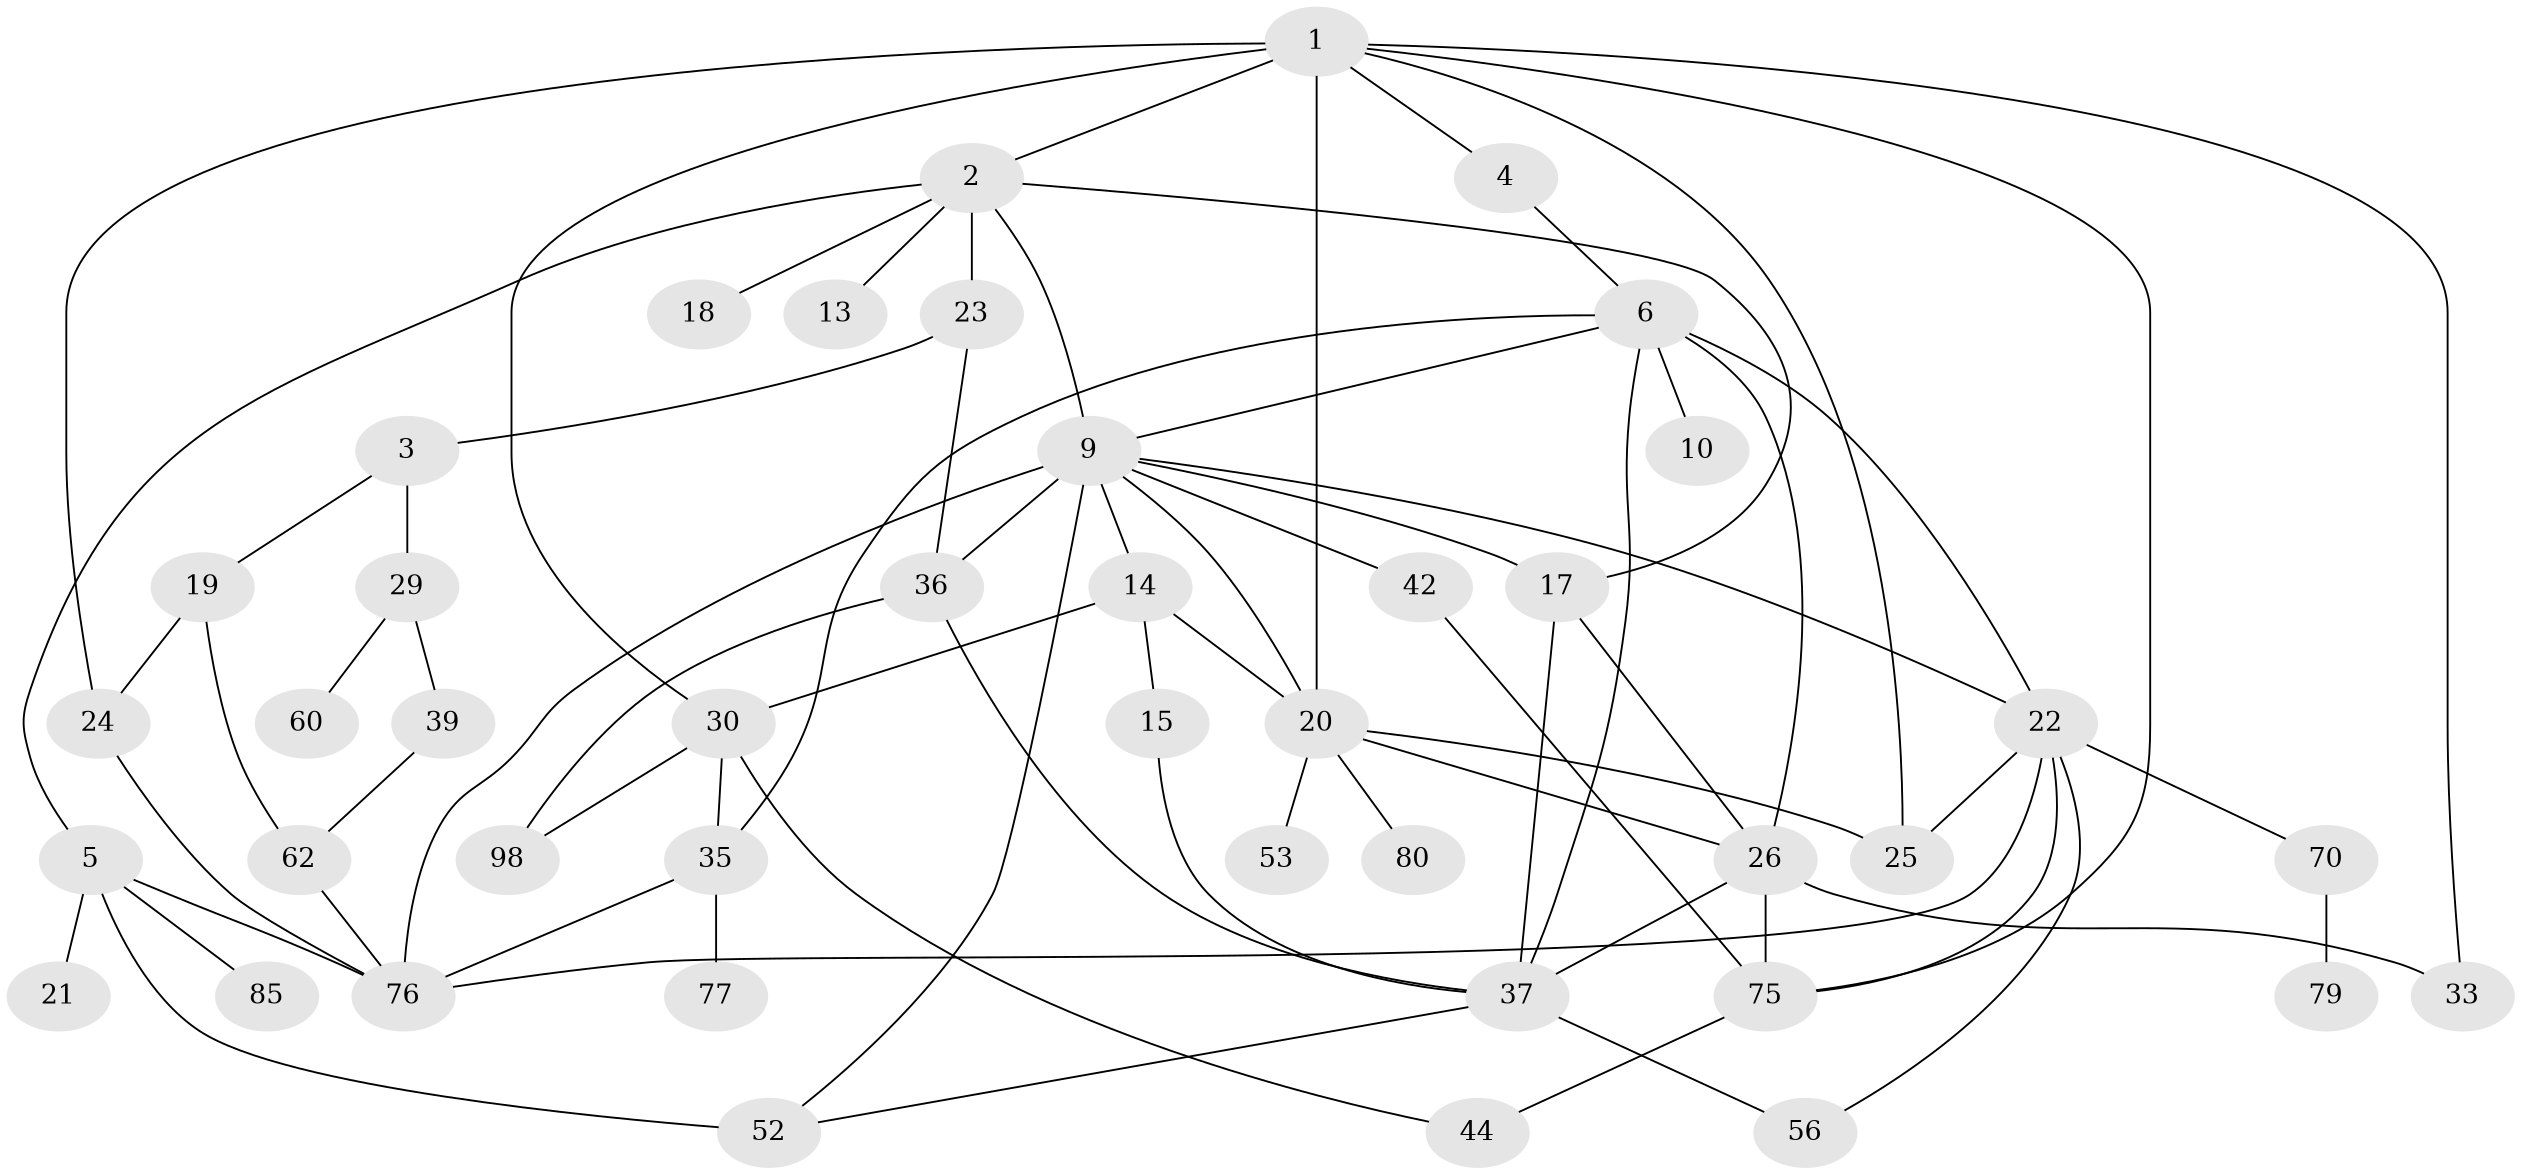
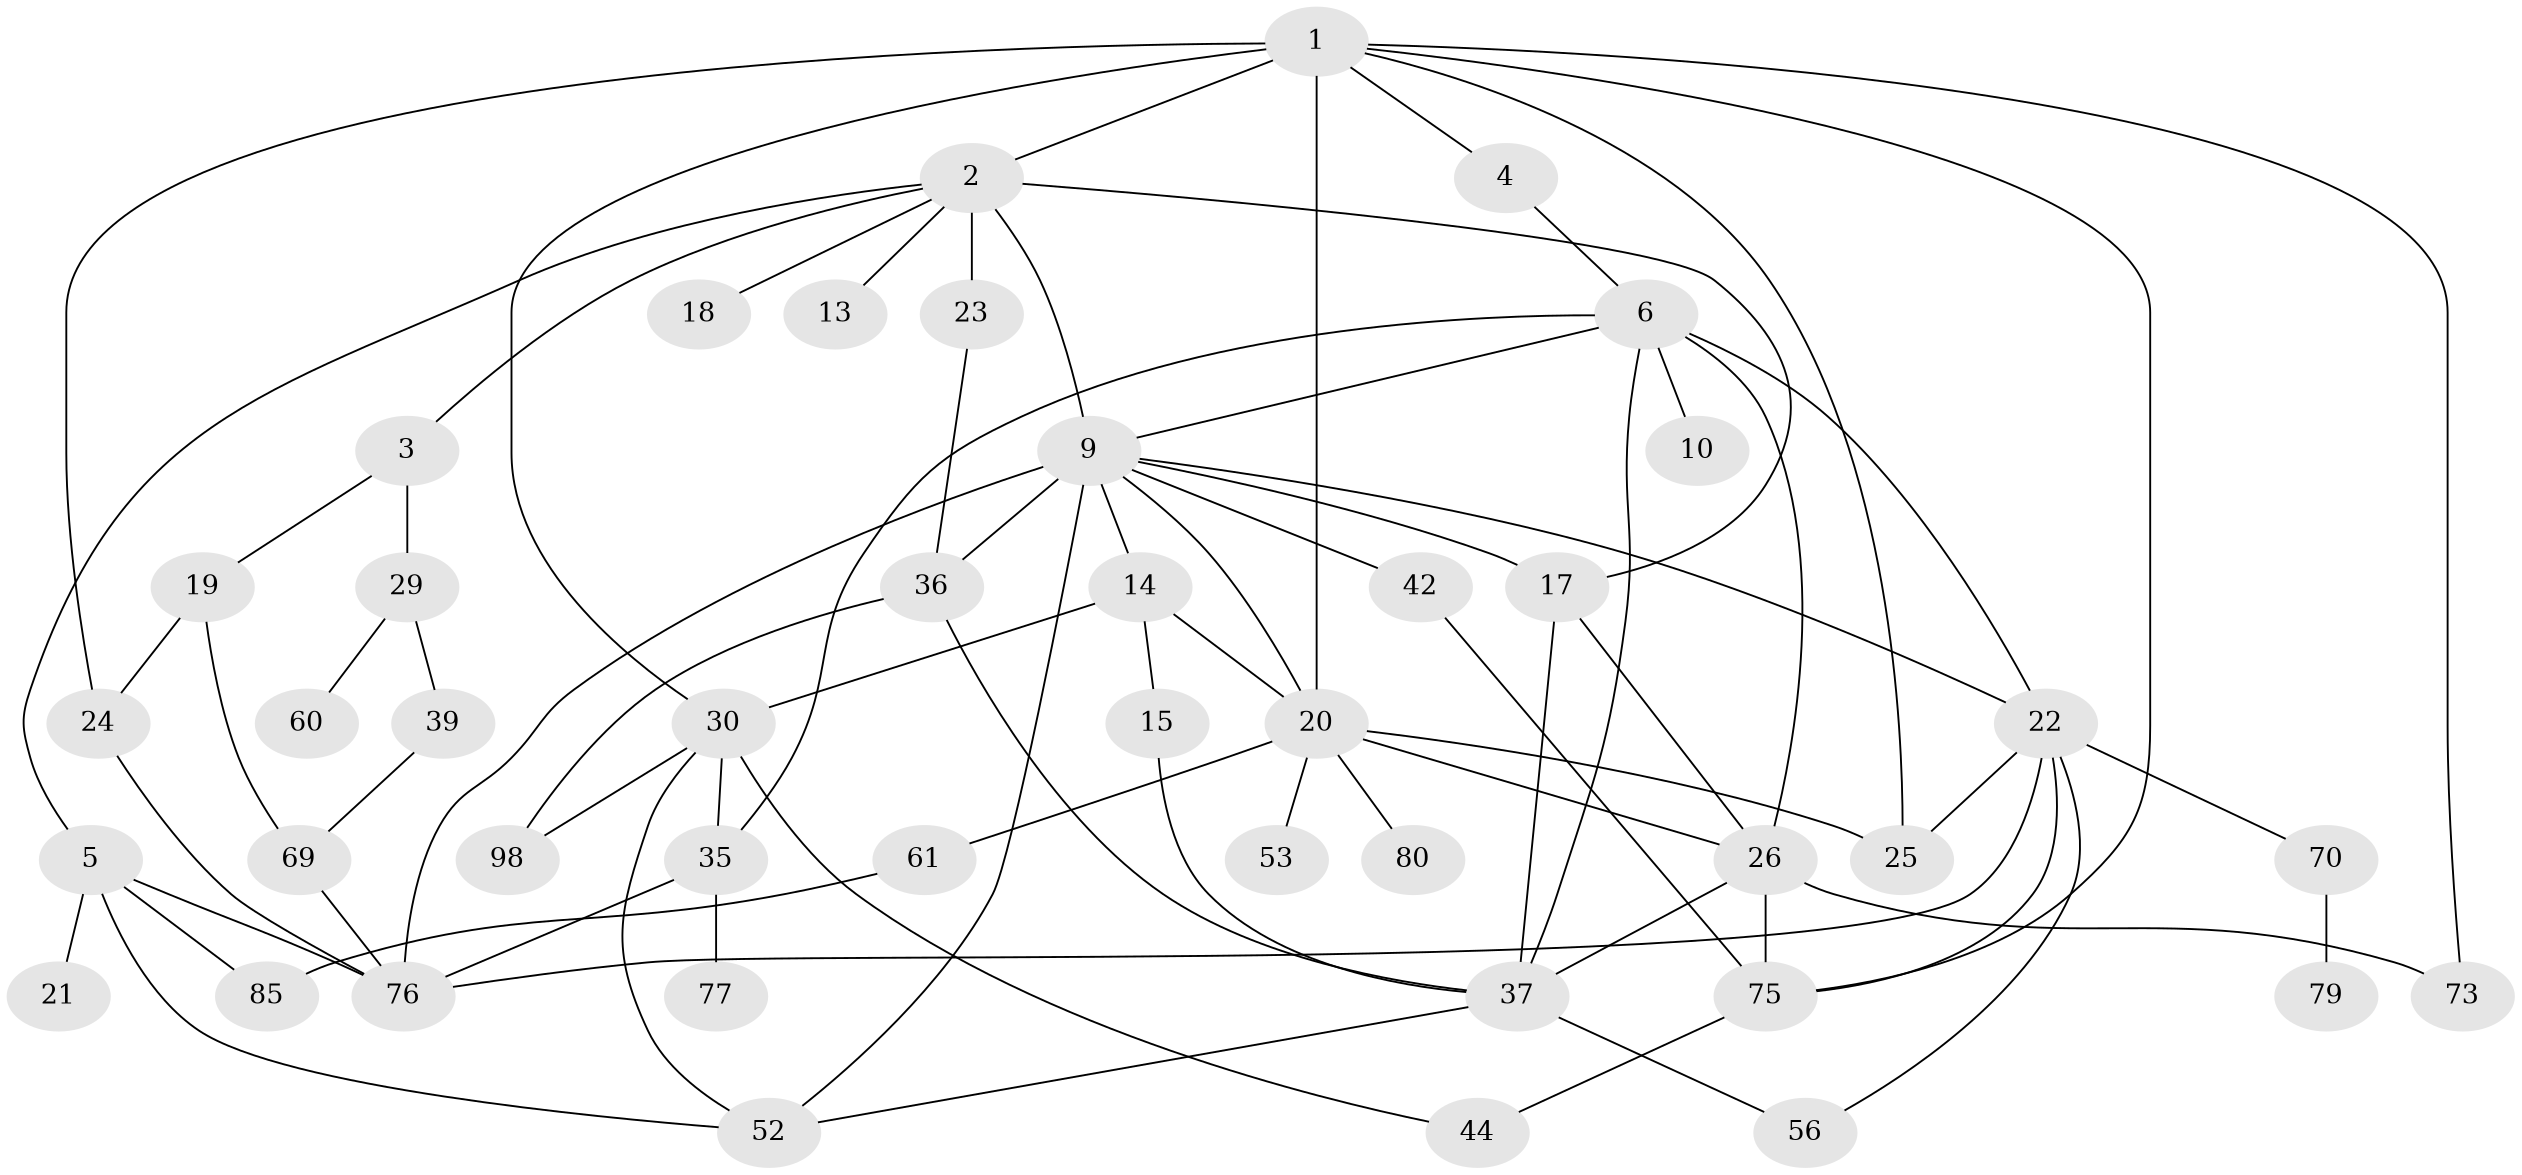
edge "23" -- "3": now "2" -- "3"
node "62": label "62" -> "69"
node "61": added
edge "30" -- "52": added
node "33": label "33" -> "73"
